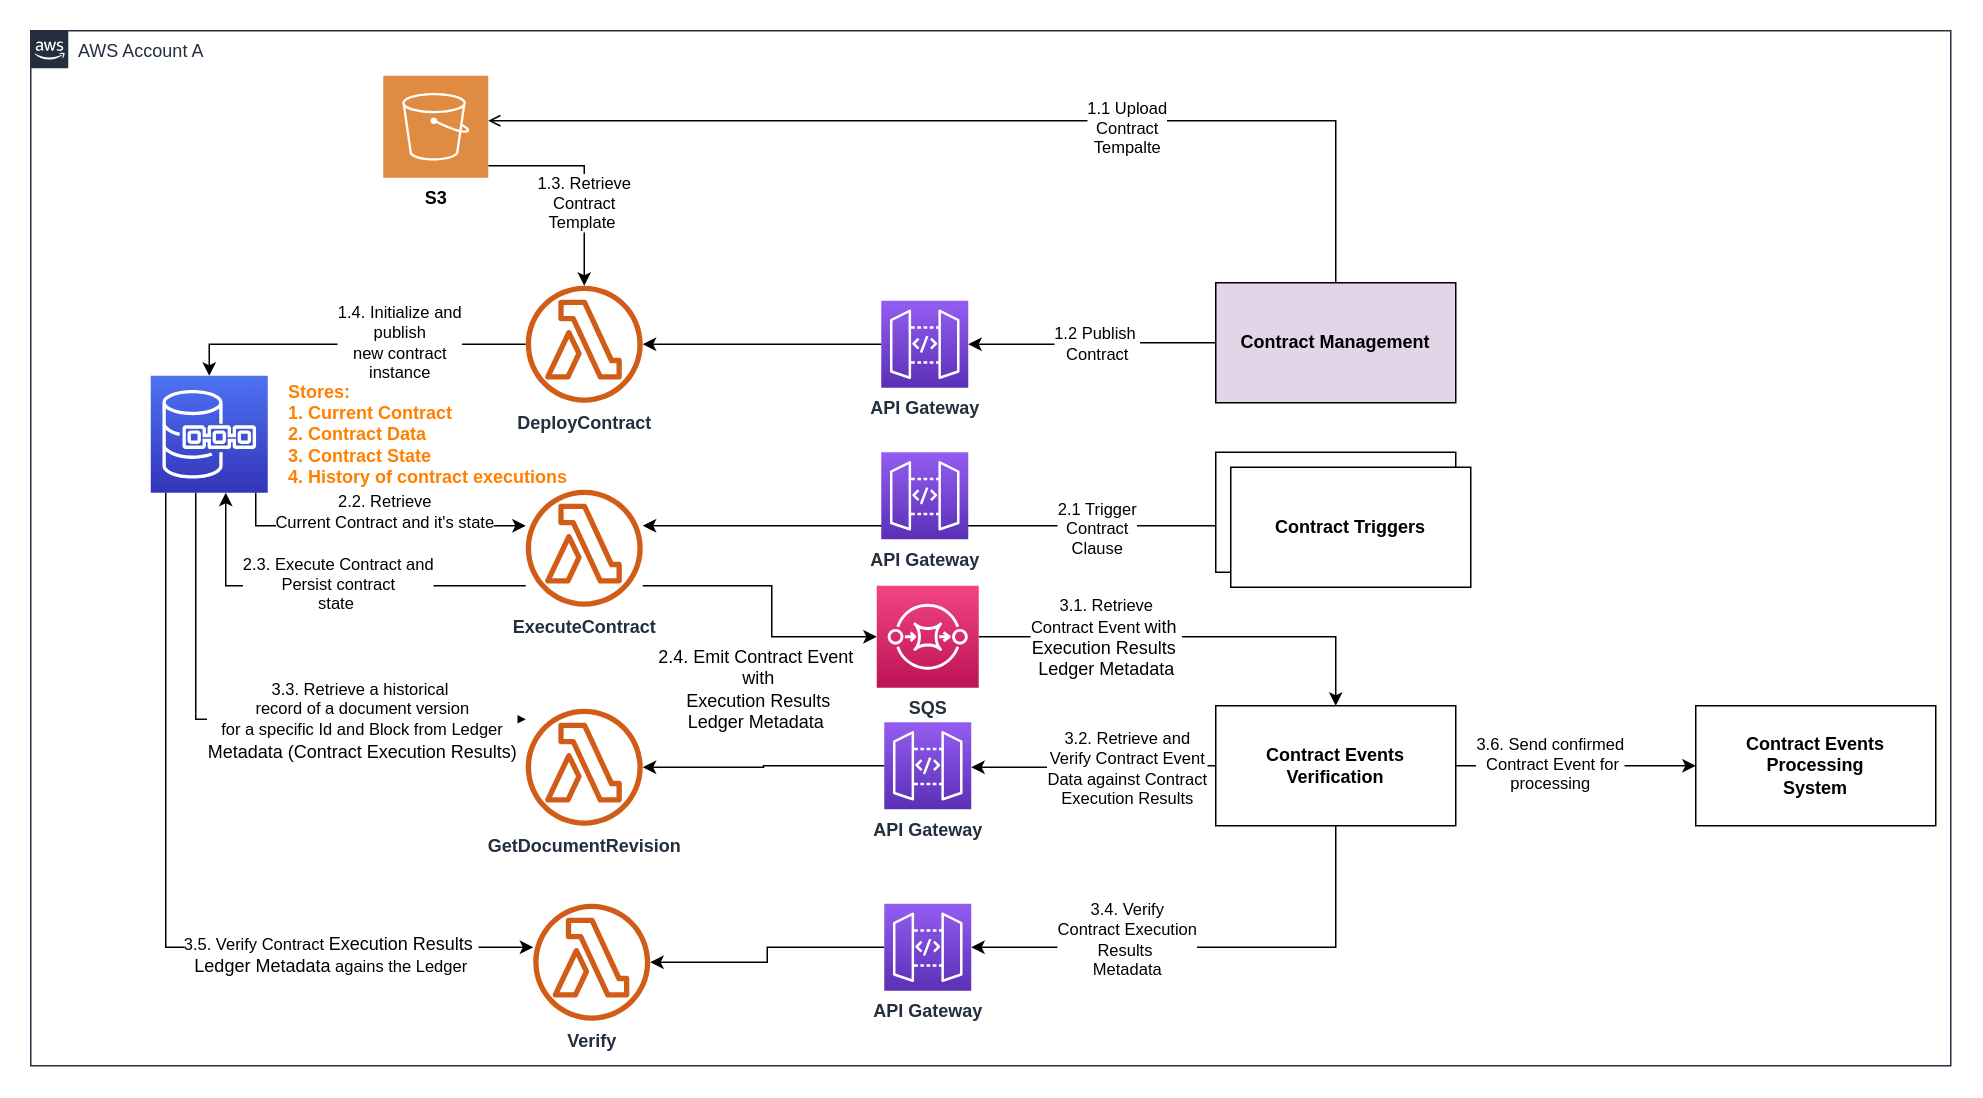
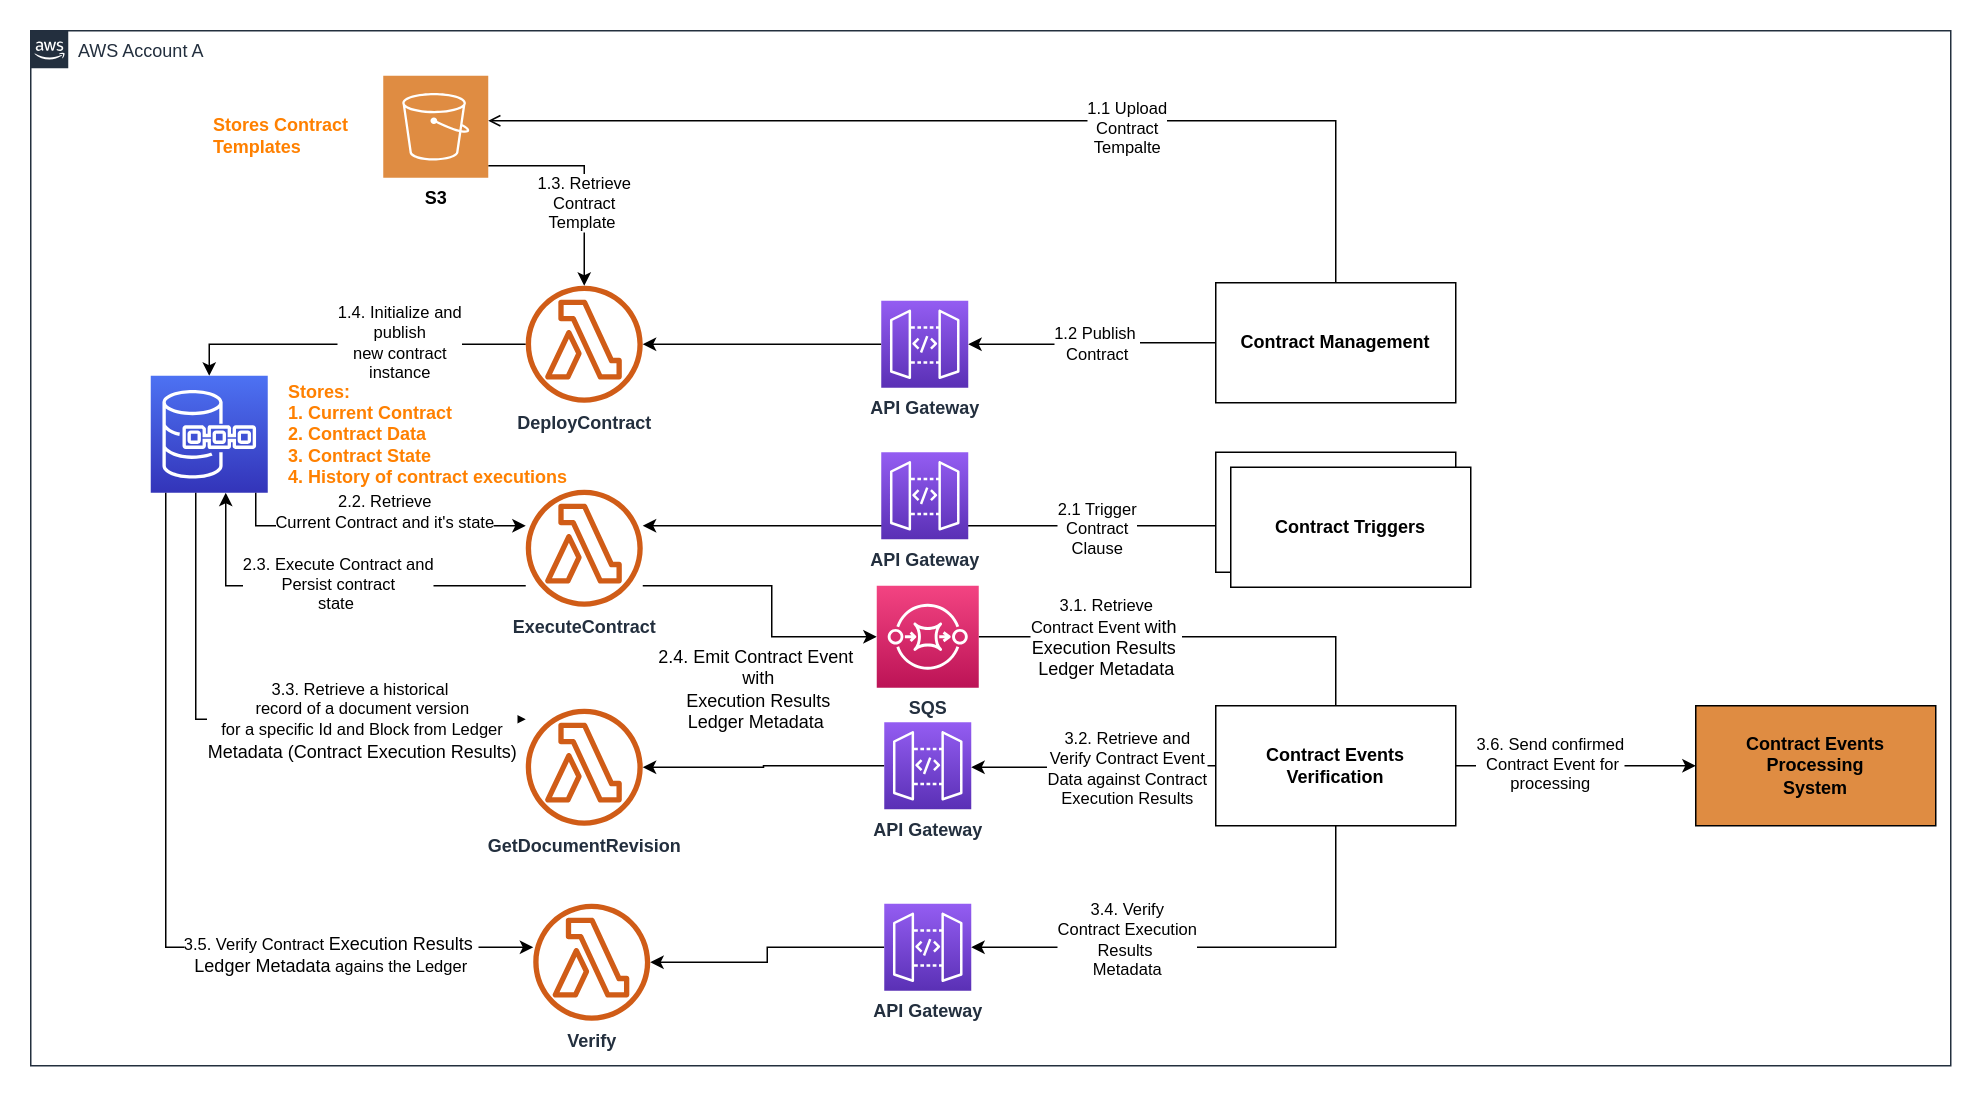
node "Stores Contract Templates": added
node "Contract Management": fillcolor #e1d5e7 -> #ffffff
edge "SQS" -> "Contract Events Verification": arrowhead classic -> none
node "Contract Events Processing System": fillcolor #ffffff -> #df8c42
